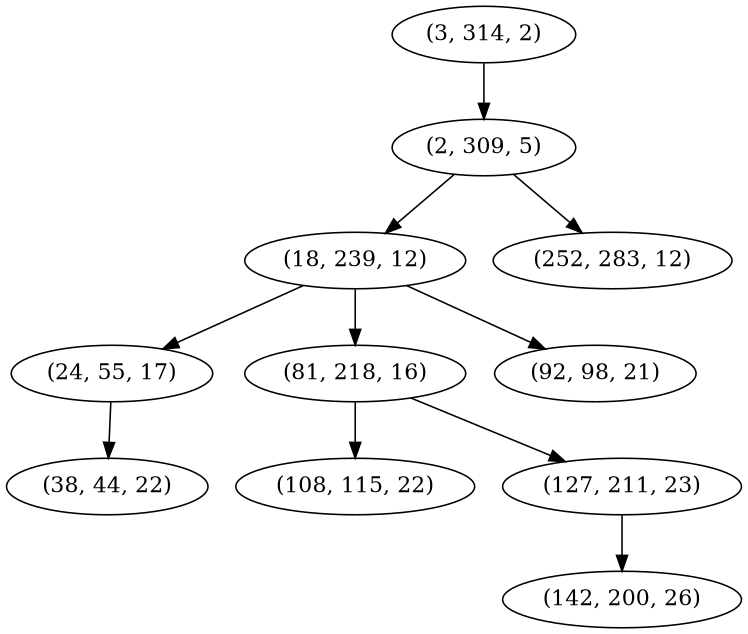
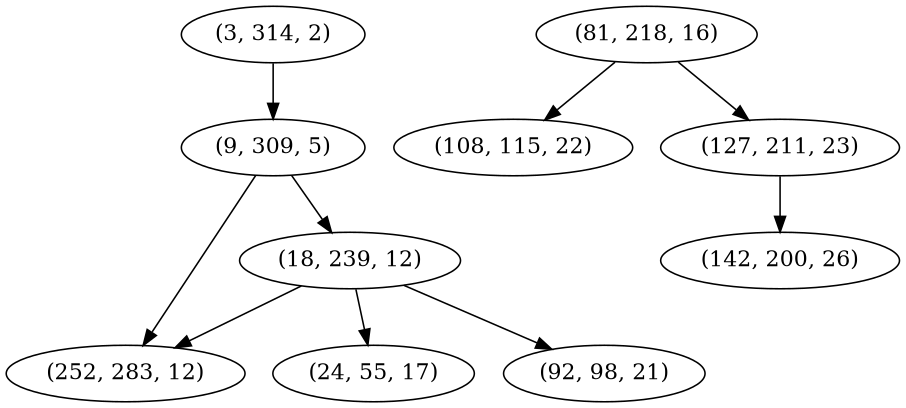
node "(2, 309, 5)": label "(2, 309, 5)" -> "(9, 309, 5)"
edge "(18, 239, 12)" -> "(81, 218, 16)": now "(18, 239, 12)" -> "(252, 283, 12)"
node "(38, 44, 22)": removed
